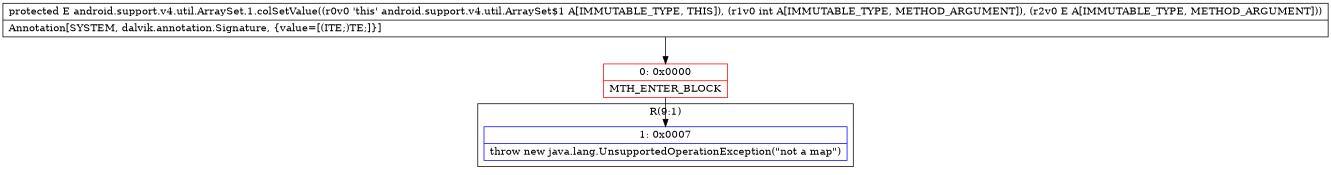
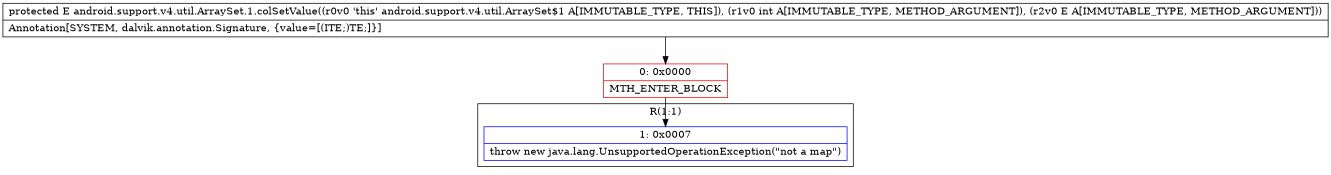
cluster "R(9:1)": label "R(9:1)" -> "R(1:1)"
